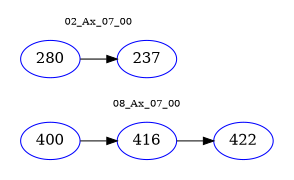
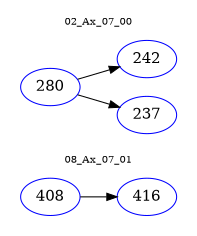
node "242": added
cluster "08_Ax_07_00": label "08_Ax_07_00" -> "08_Ax_07_01"
node "400": label "400" -> "408"
node "422": removed
